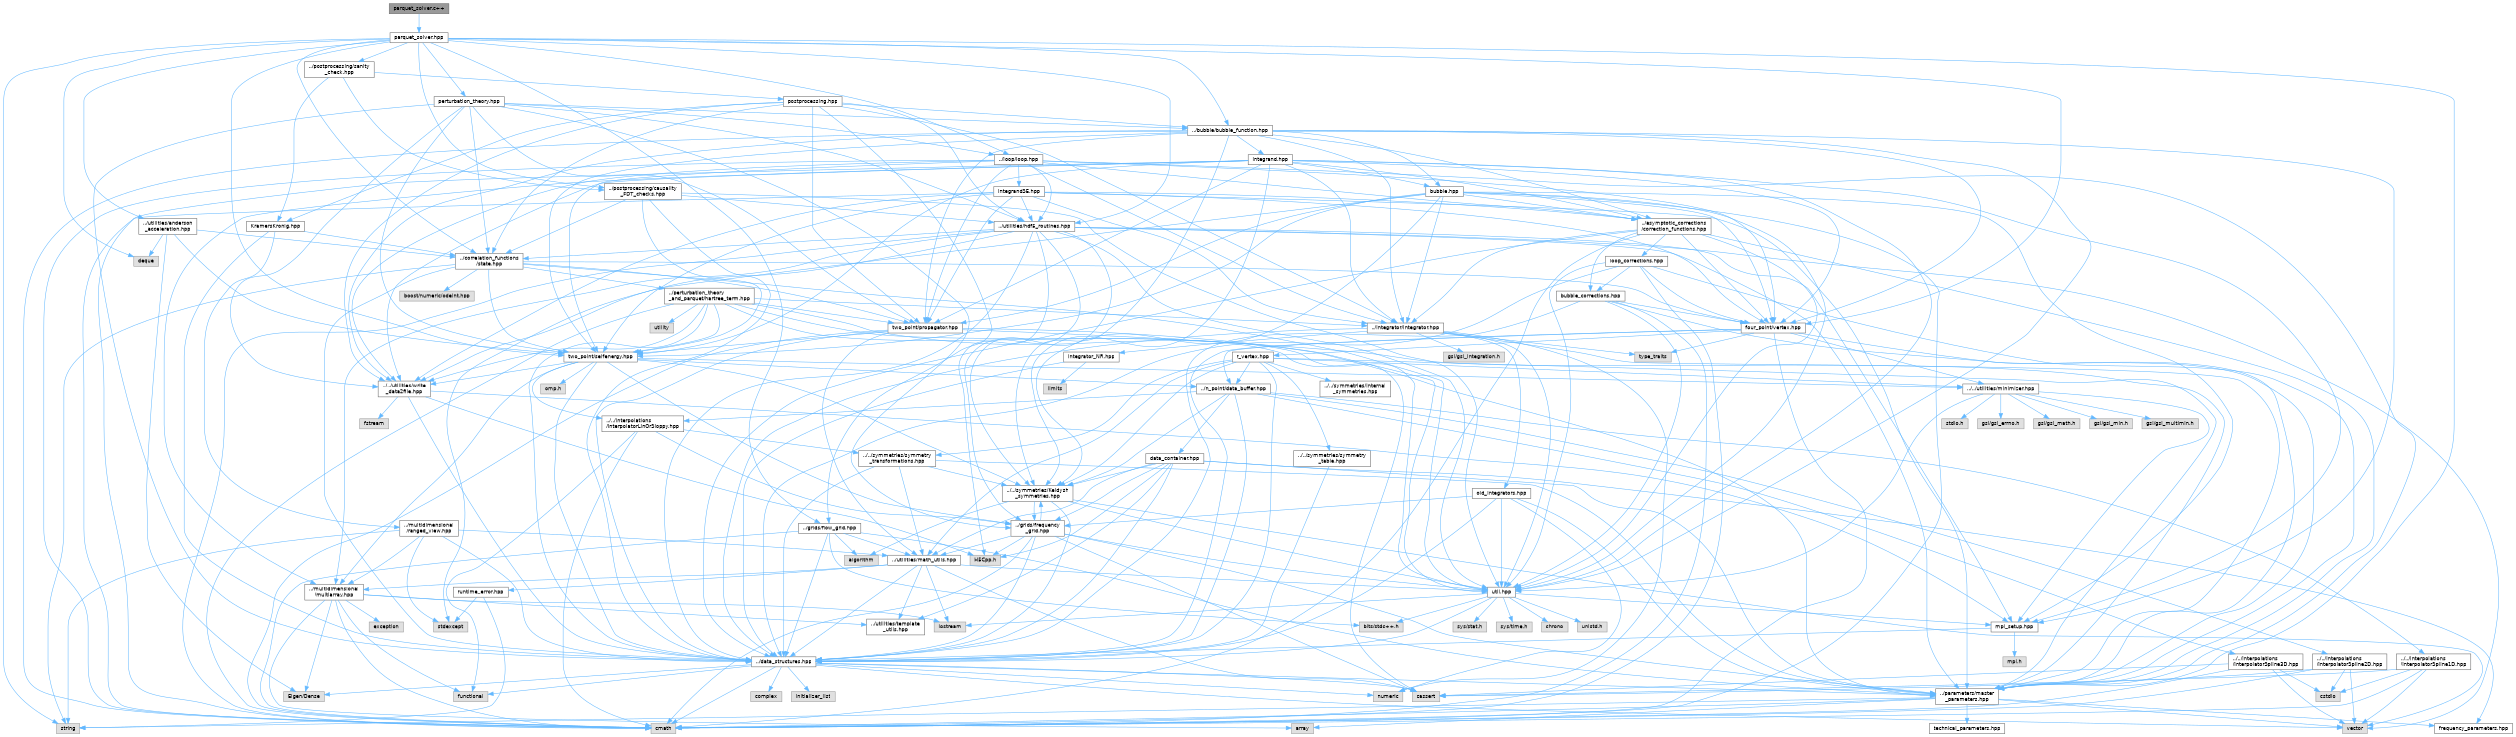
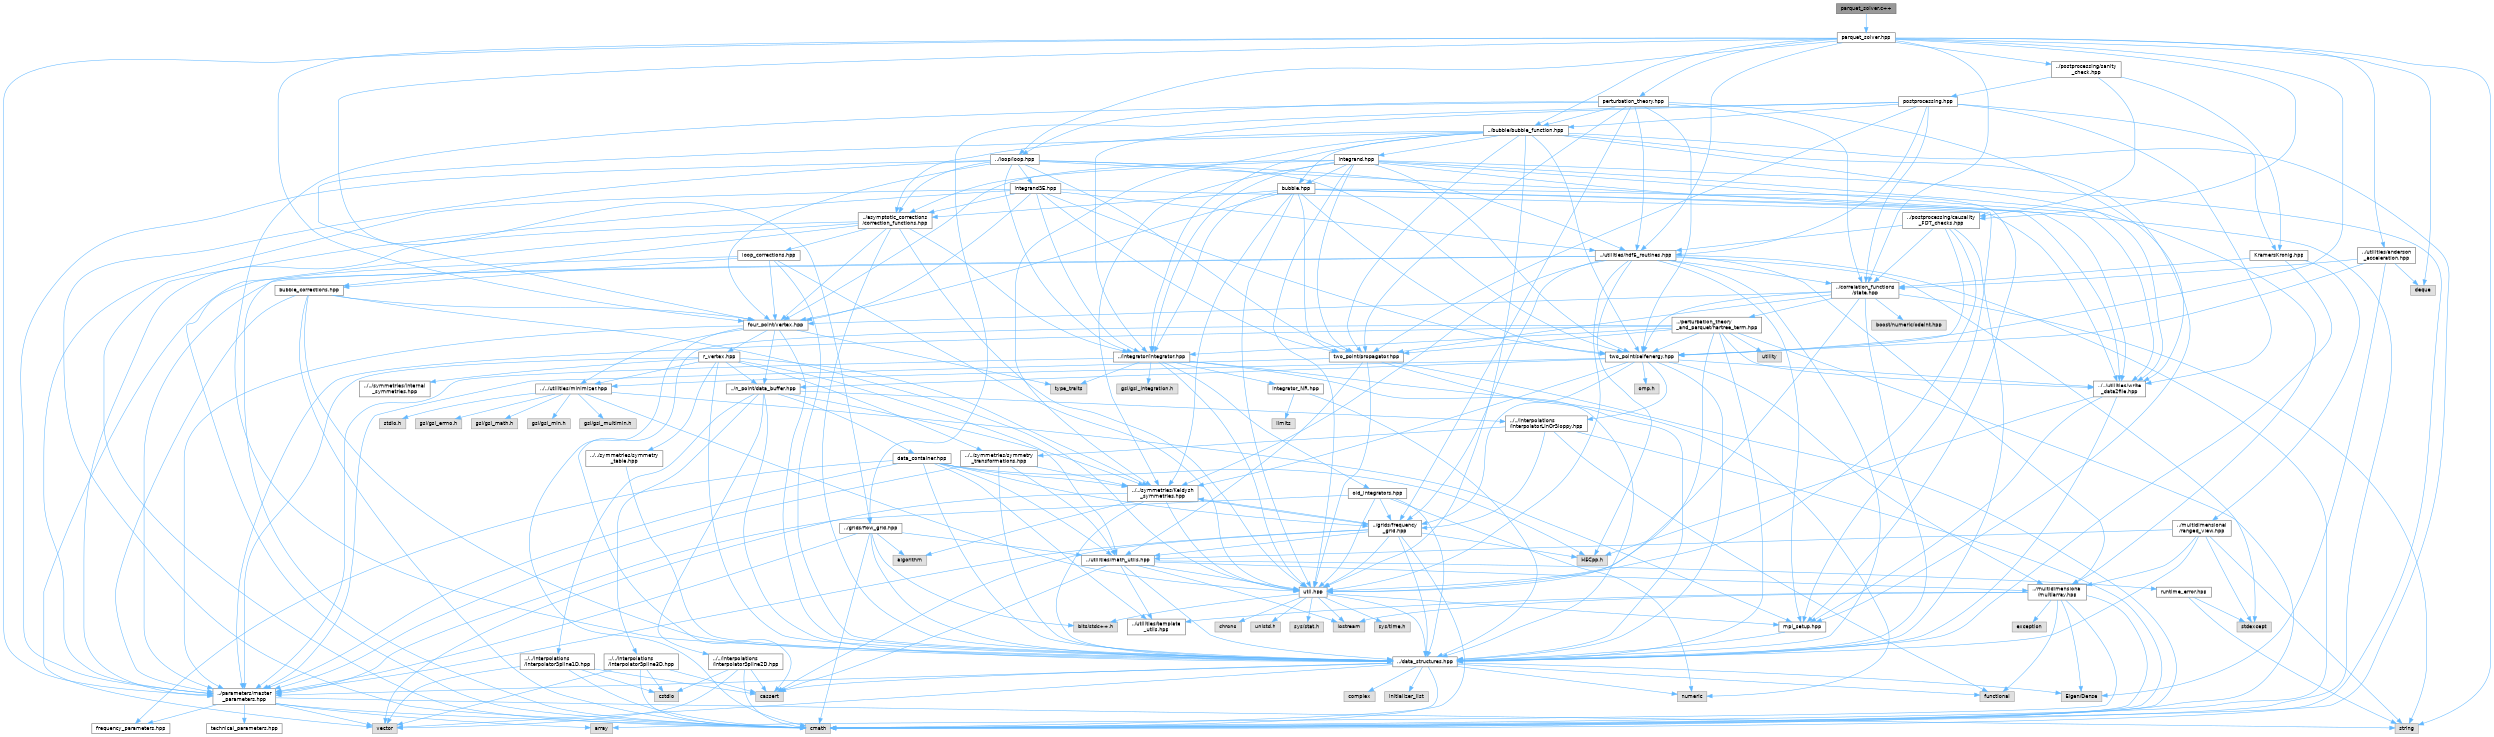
edge "two_point/propagator.hpp" -> "two_point/selfenergy.hpp": removed
edge "loop_corrections.hpp" -> "../parameters/master _parameters.hpp": removed
node "fstream": removed
node "mpi.h": removed
